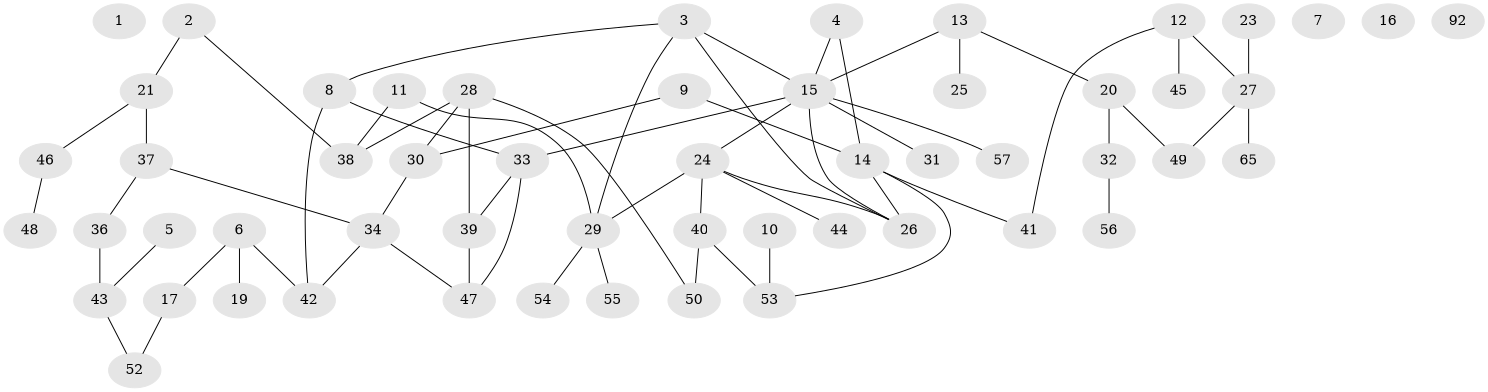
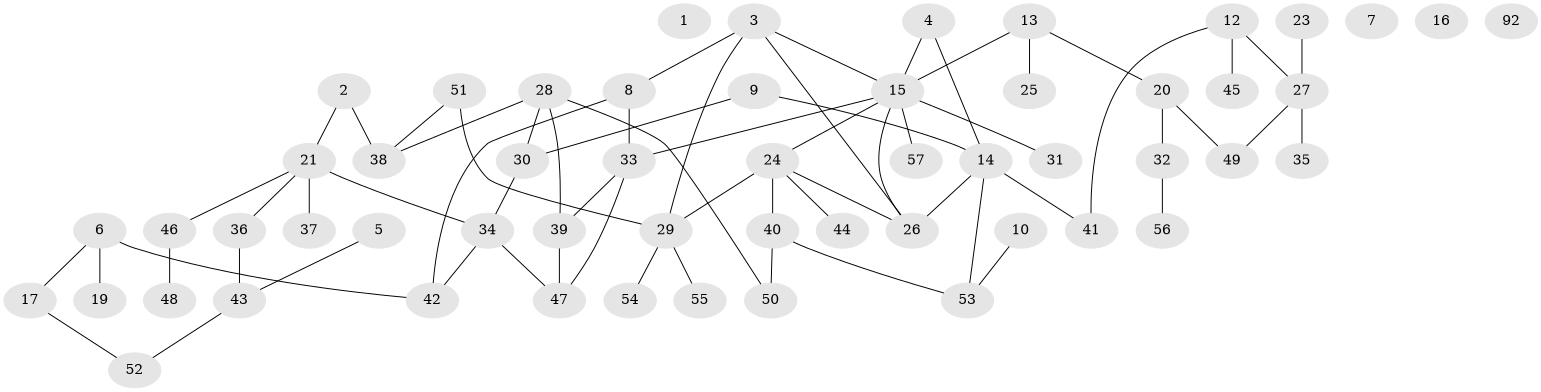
node "11": label "11" -> "51"
node "65": label "65" -> "35"
edge "37" -- "36": now "21" -- "36"
edge "37" -- "34": now "21" -- "34"
